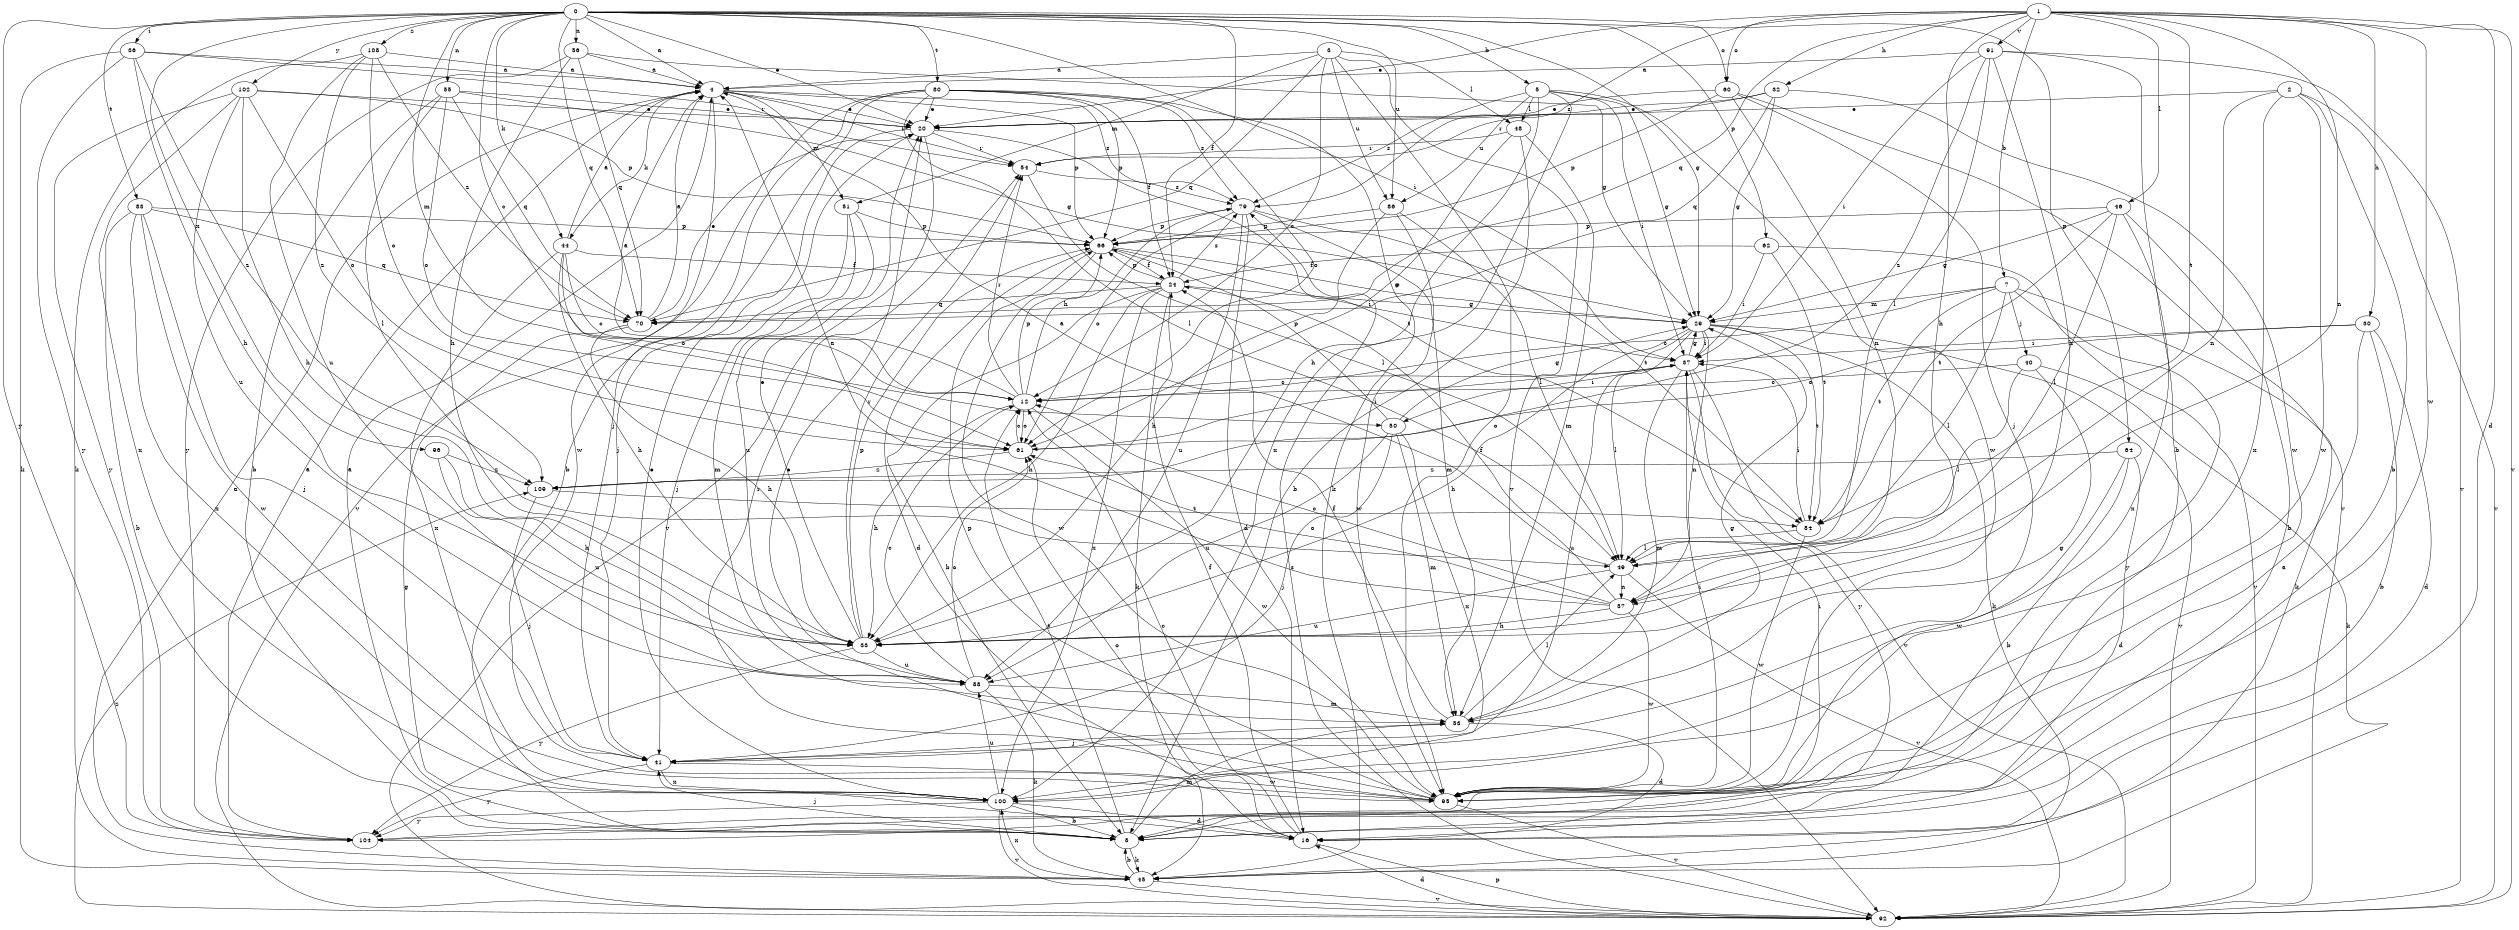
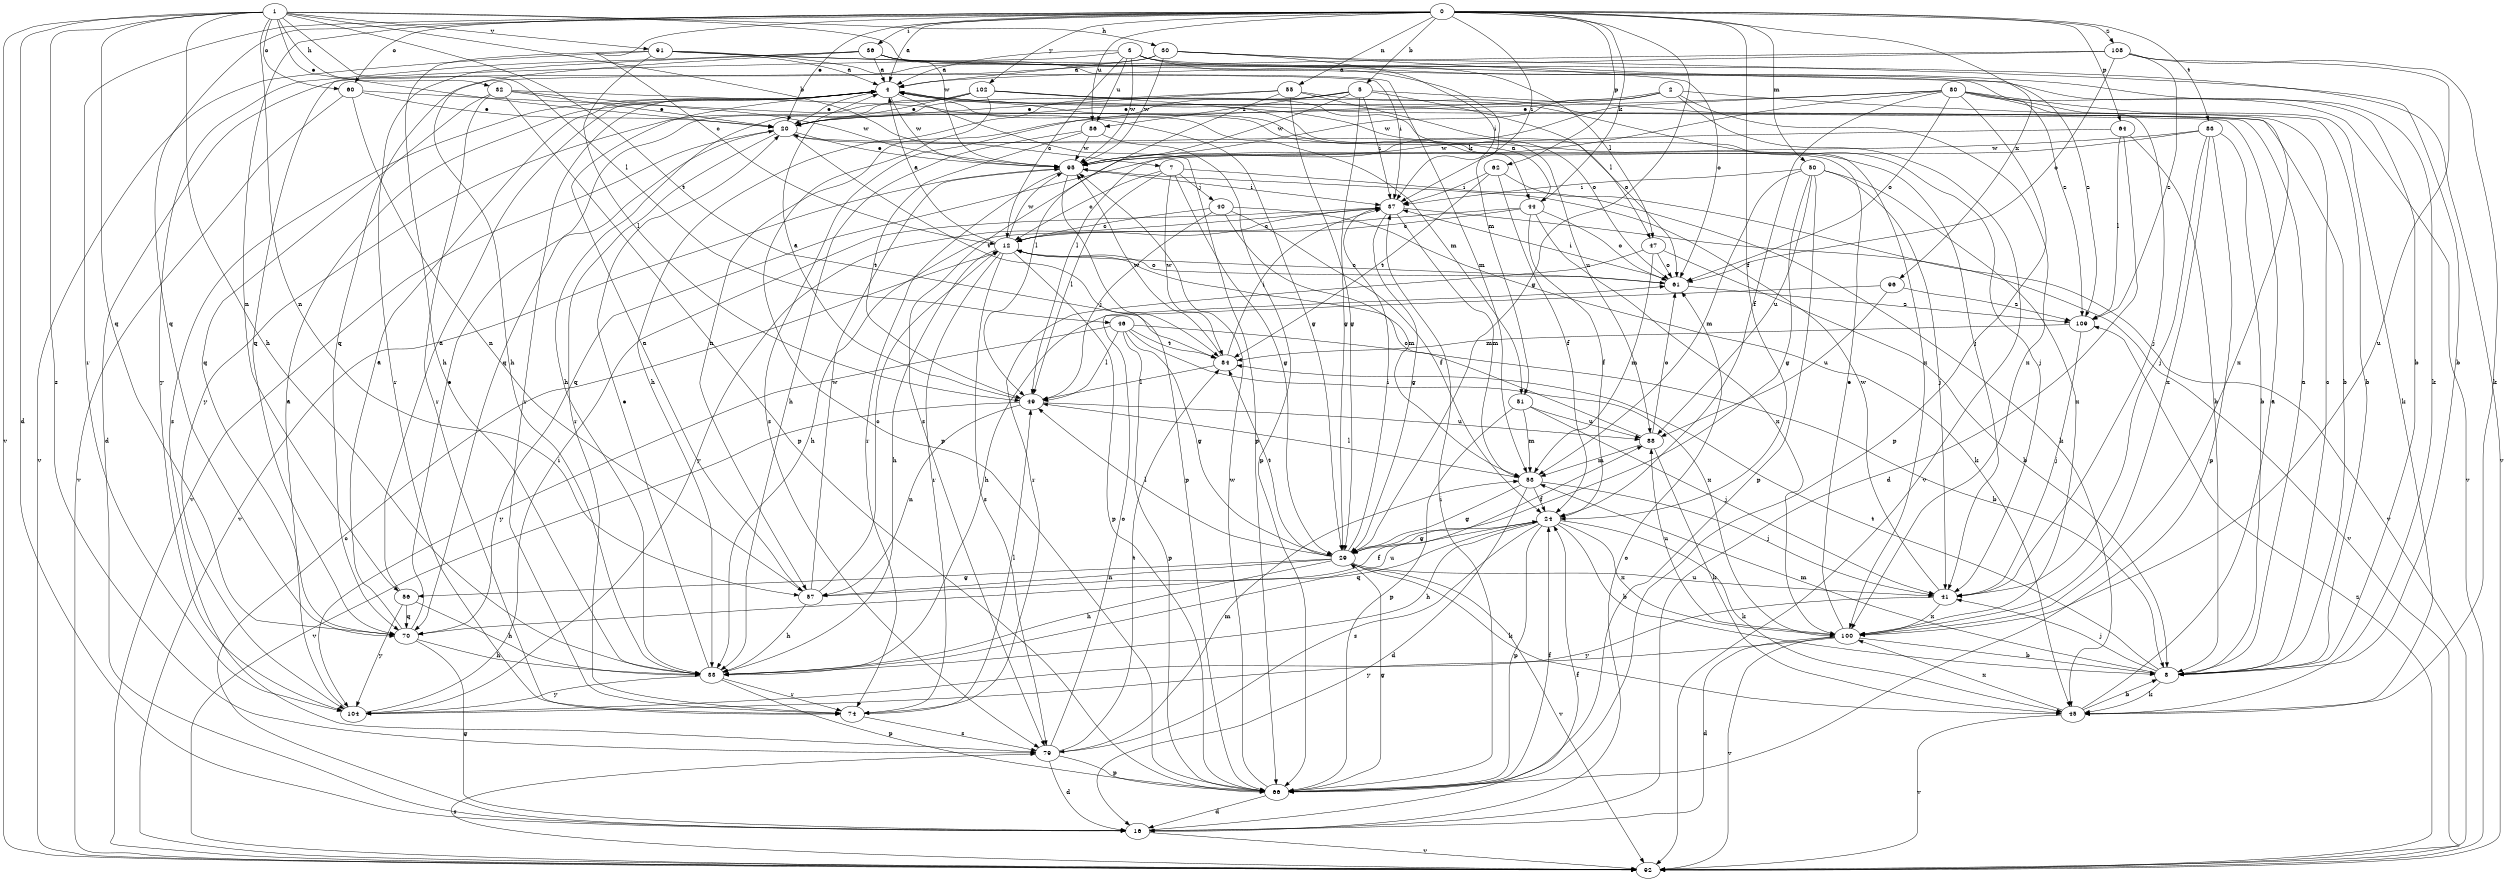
edge "0" -> "80": removed, label "t"
edge "30" -> "4": added, label "a"
edge "36" -> "53": added, label "m"
edge "56" -> "29": reversed
node "48": label "48" -> "47"
edge "5" -> "86": label "u" -> "s"
node "54": label "54" -> "74"
edge "108" -> "70": label "z" -> "q"
edge "60" -> "66": now "32" -> "66"
edge "12" -> "79": label "h" -> "s"
edge "7" -> "29": label "m" -> "g"
edge "40" -> "24": added, label "f"
edge "86" -> "49": label "l" -> "t"
edge "37" -> "50": reversed
edge "7" -> "84": label "t" -> "w"
edge "0" -> "104": label "y" -> "r"
edge "3" -> "95": label "o" -> "w"
edge "79" -> "88": removed, label "u"
edge "64" -> "109": label "z" -> "l"
edge "40" -> "49": label "l" -> "j"
edge "2" -> "8": label "b" -> "c"
edge "108" -> "88": now "108" -> "100"
edge "109" -> "84": label "t" -> "m"
edge "57" -> "61": removed, label "o"
edge "40" -> "53": label "g" -> "m"
edge "30" -> "95": label "a" -> "w"
edge "8" -> "12": now "8" -> "84"
edge "95" -> "20": reversed
edge "7" -> "104": now "46" -> "104"
edge "16" -> "92": label "p" -> "v"
edge "92" -> "16": removed, label "d"
